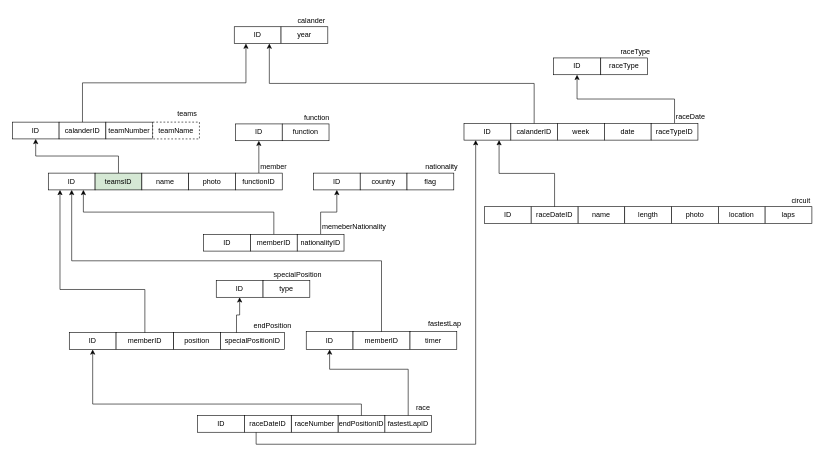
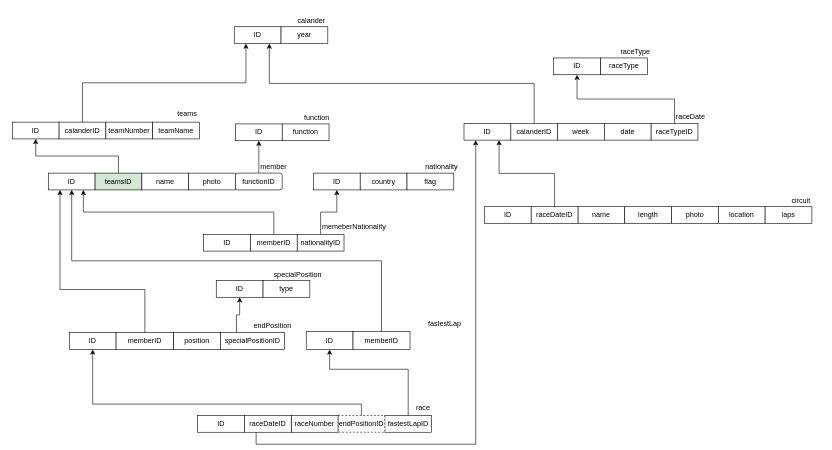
node "teamName": style dashed -> solid
node "functionID": shape rectangle -> rounded rectangle
node "timer": removed
node "endPositionID": style solid -> dashed
